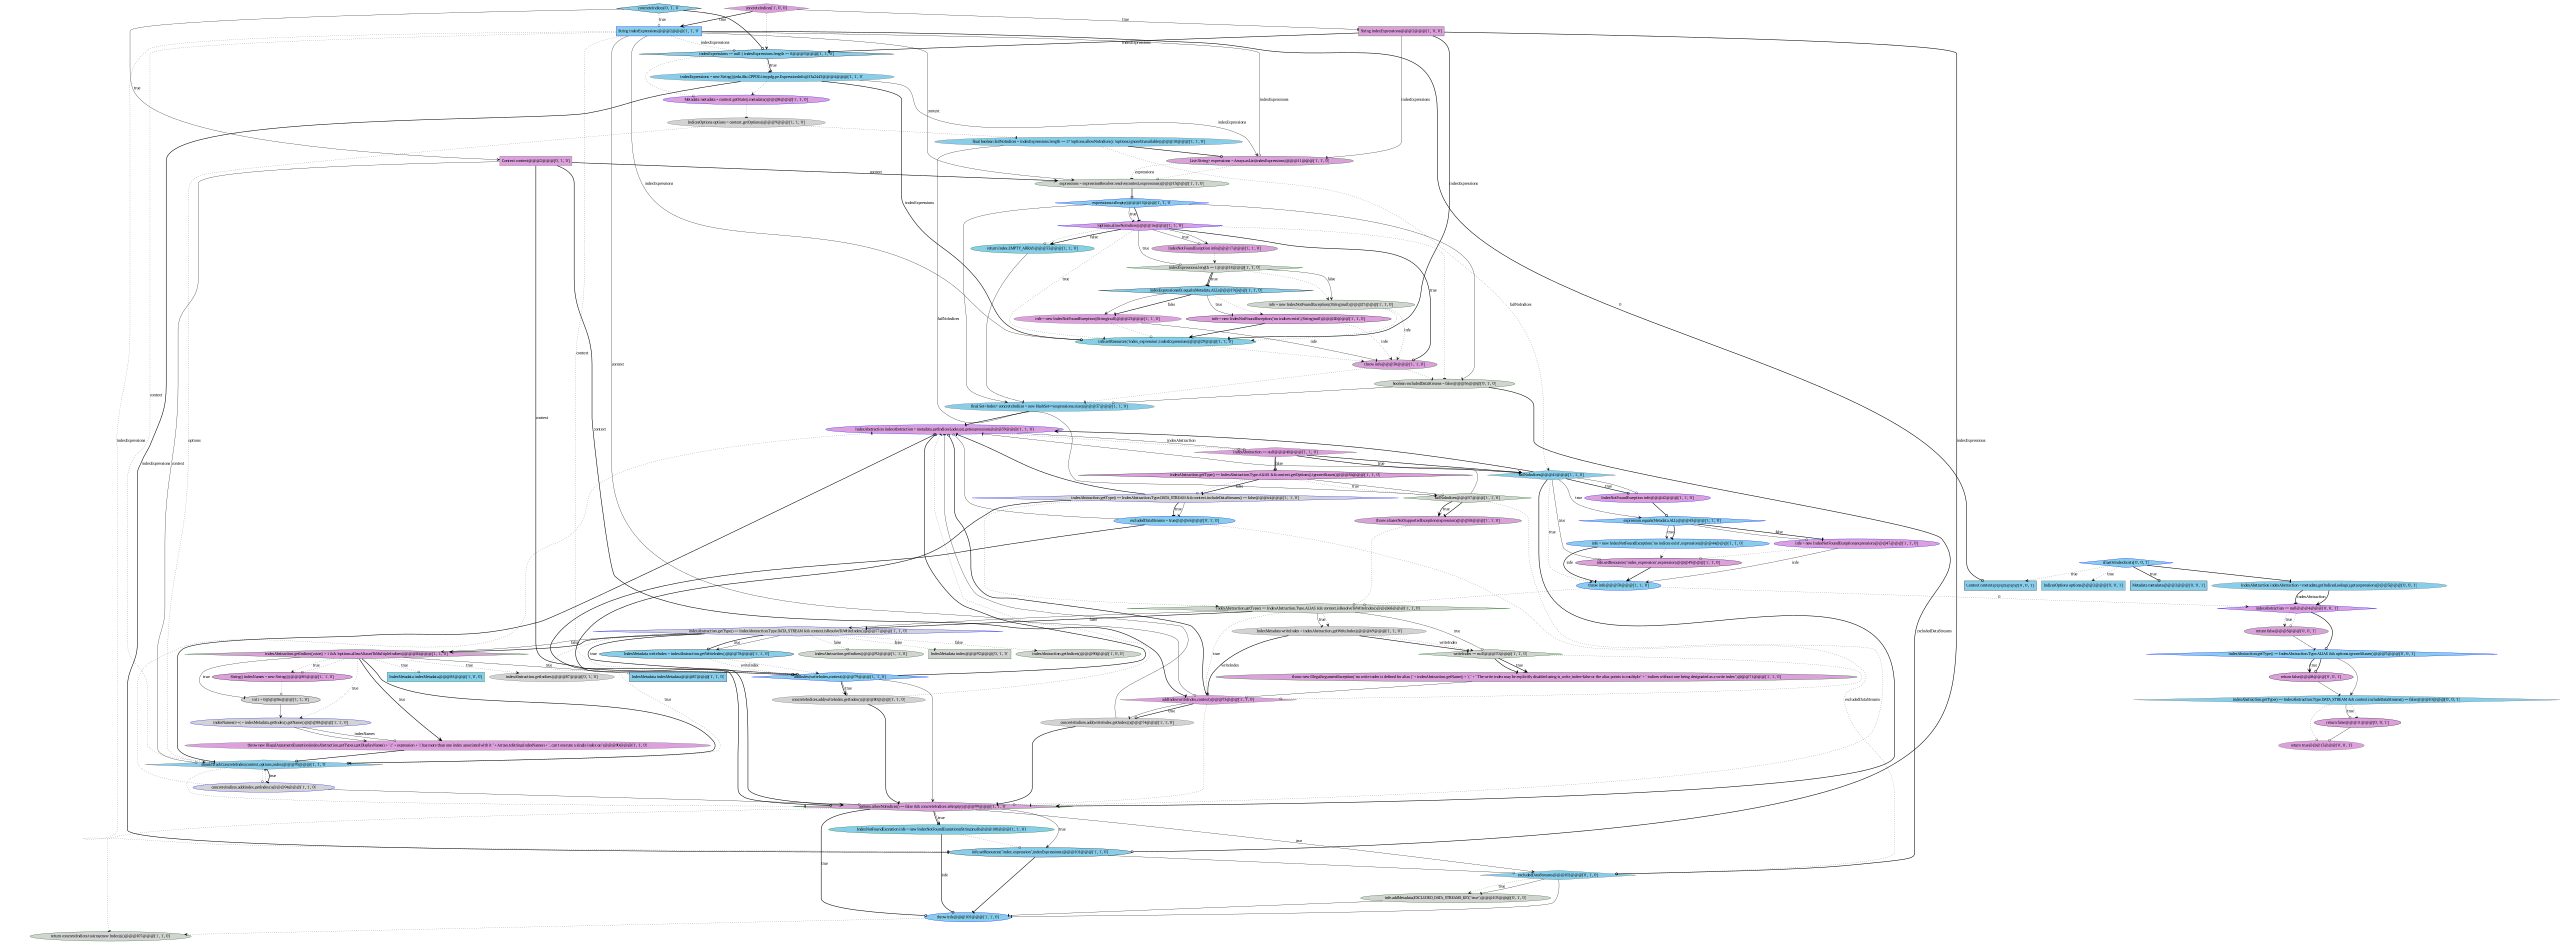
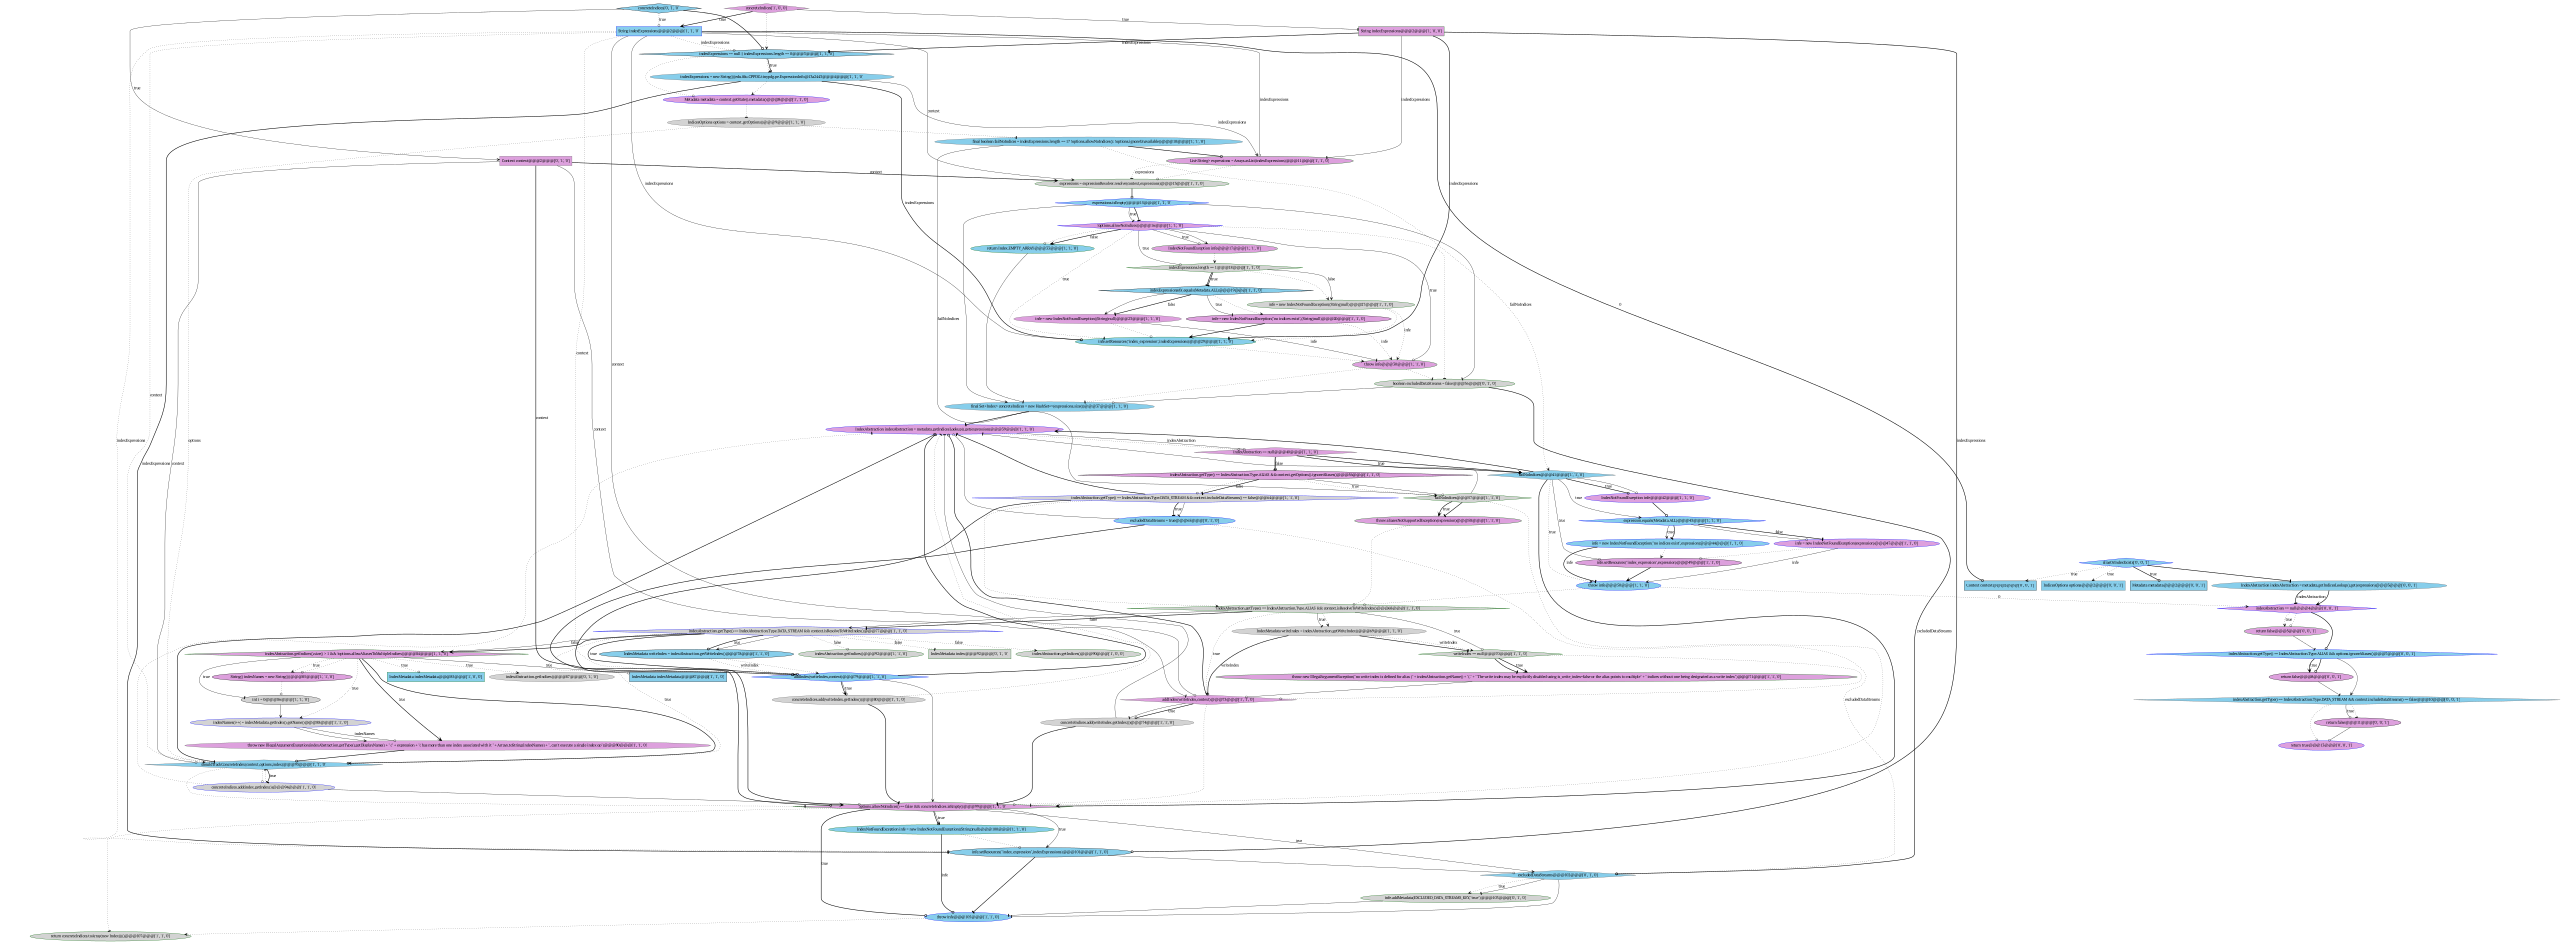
edge "!options.allowNoIndices()@@@16@@@['1', '1', '0']" -> "throw infe@@@30@@@['1', '1', '0']": style bold -> solid
edge "Context context@@@2@@@['0', '1', '0']" -> "addIndex(writeIndex,context)@@@73@@@['1', '1', '0']": style bold -> solid
node "return true@@@13@@@['0', '0', '1']": color gray40 -> blue
